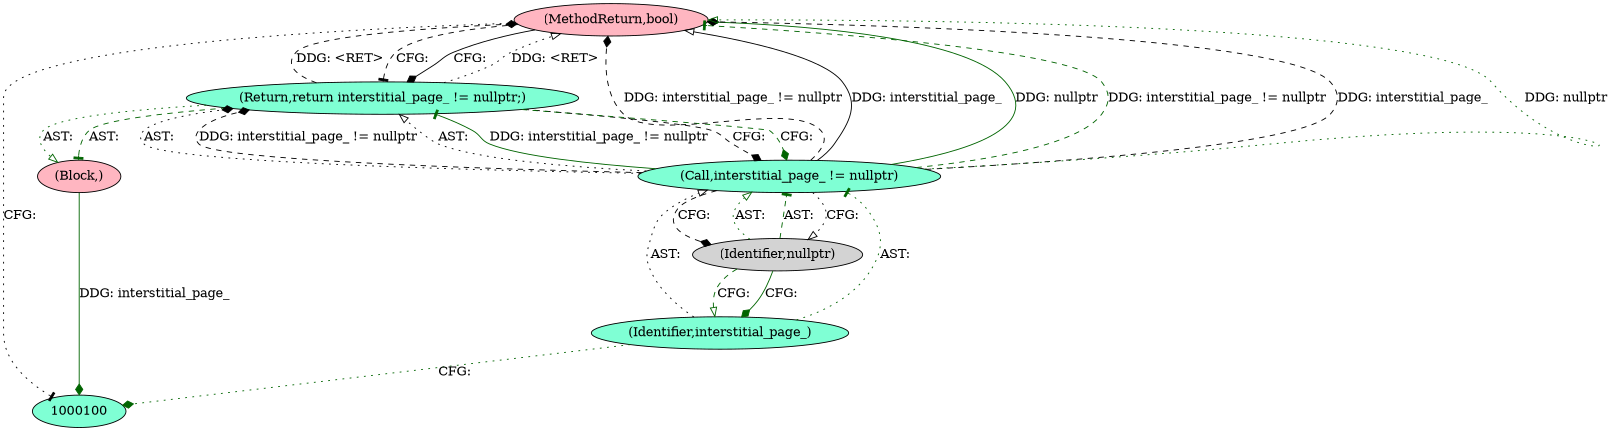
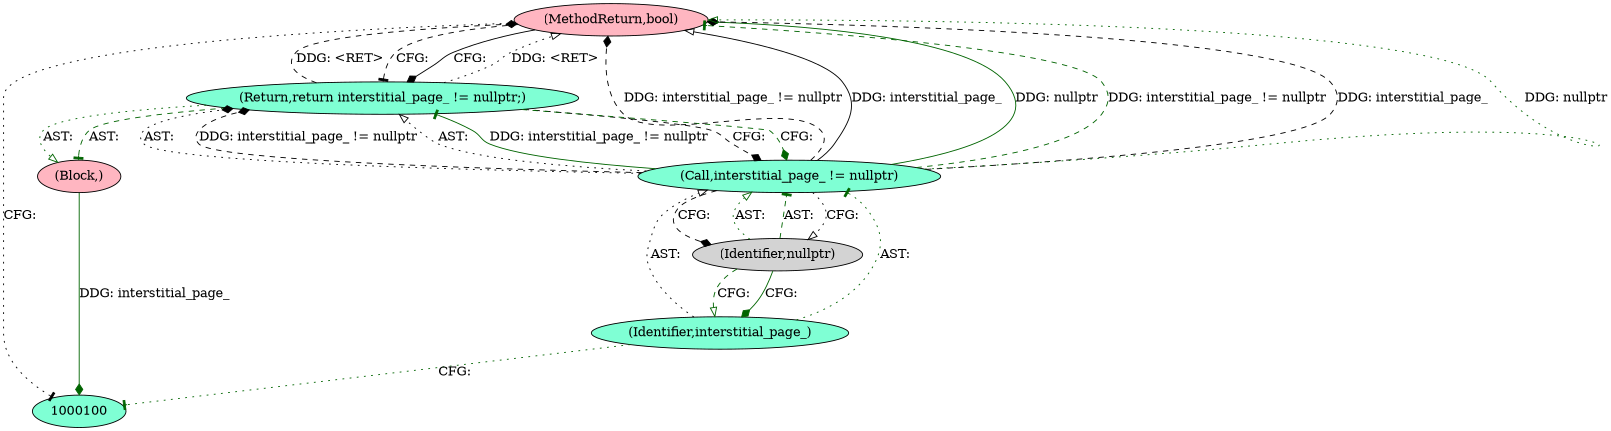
edge "(Identifier,interstitial_page_)" -> "1000100": arrowhead diamond -> tee
